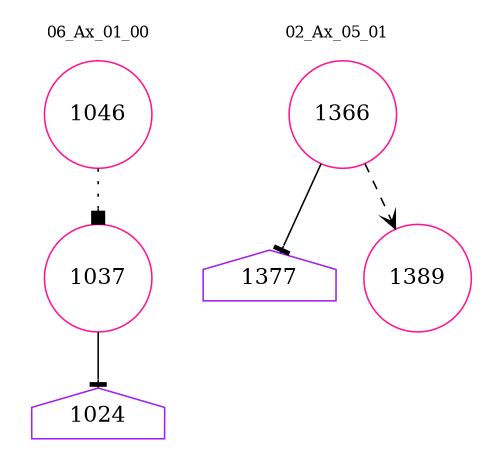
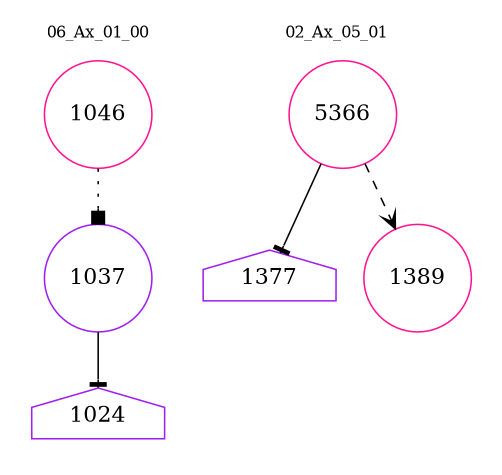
node "1366": label "1366" -> "5366"
node "1037": color deeppink -> purple
